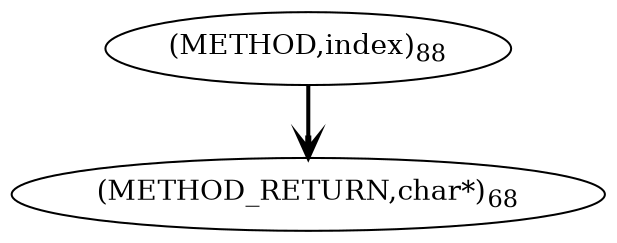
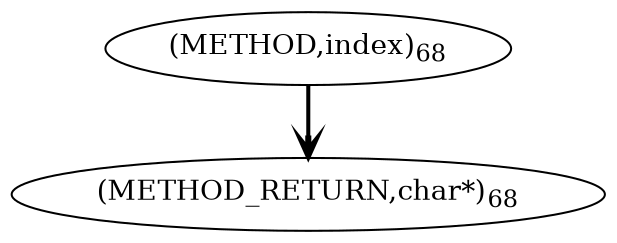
node "(METHOD,index)": text "88" -> "68"
